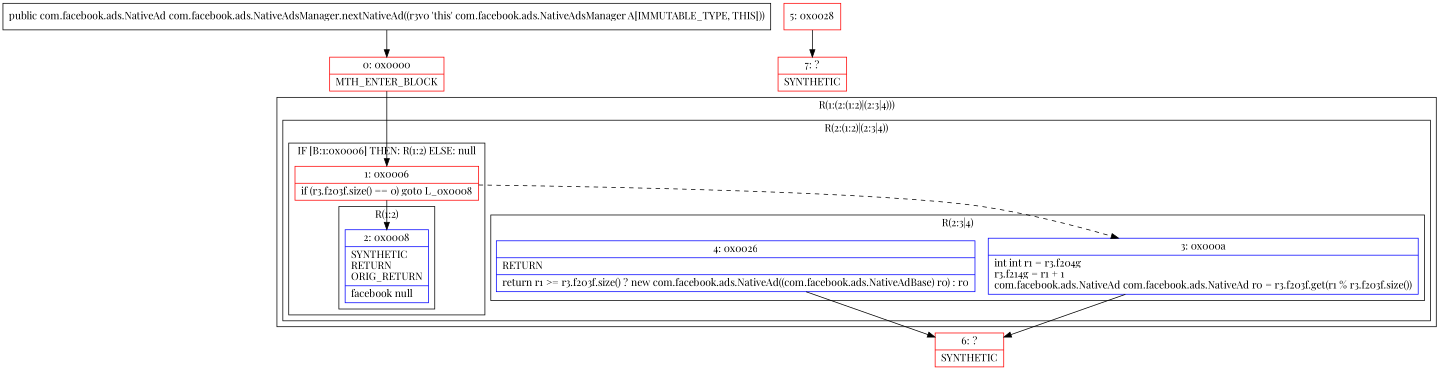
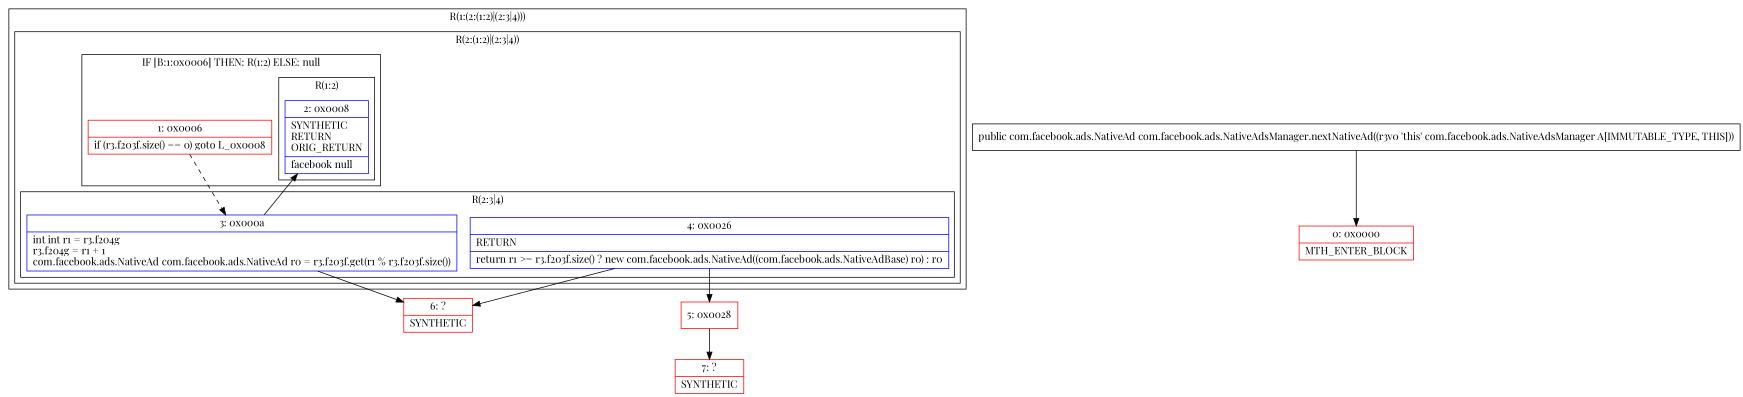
edge "0: 0x0000" -> "1: 0x0006": removed
edge "1: 0x0006" -> "2: 0x0008": now "3: 0x000a" -> "2: 0x0008"
node "3: 0x000a": text "r3.f214g = r1 + 1" -> "r3.f204g = r1 + 1"
edge "4: 0x0026" -> "5: 0x0028": added
